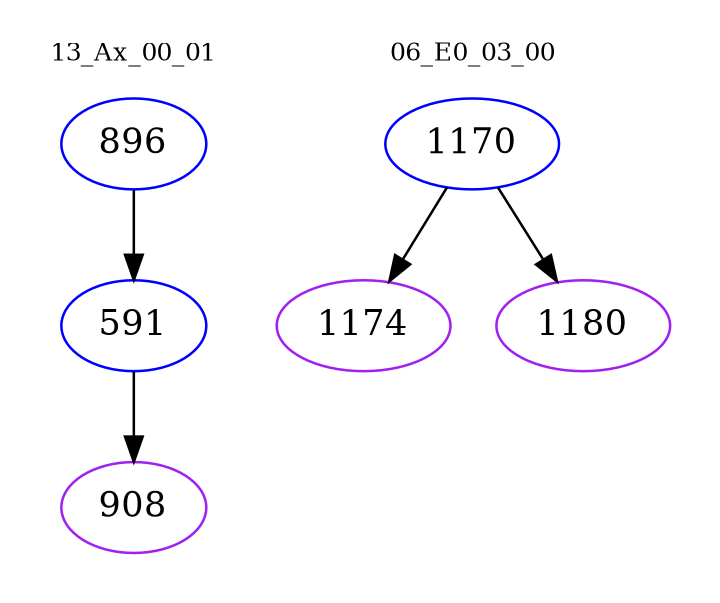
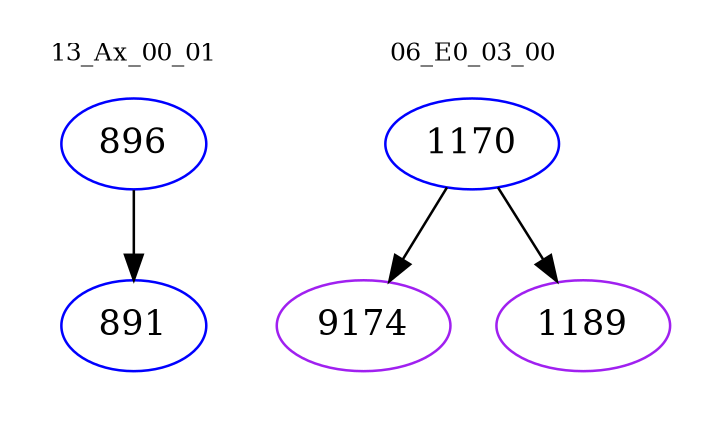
node "591": label "591" -> "891"
node "1174": label "1174" -> "9174"
node "1180": label "1180" -> "1189"
node "908": removed
